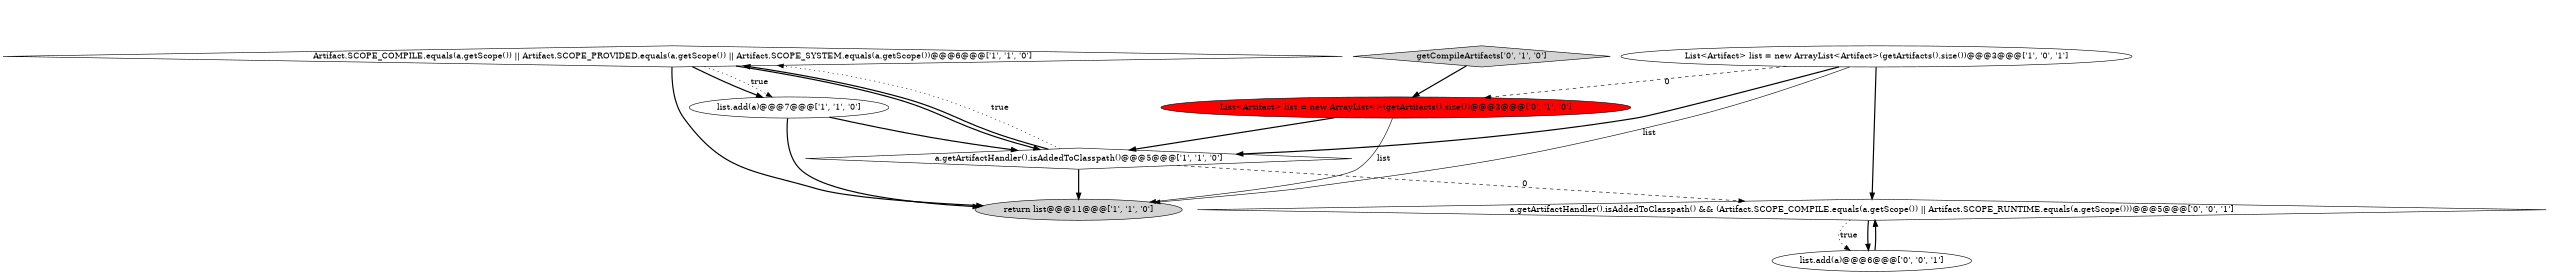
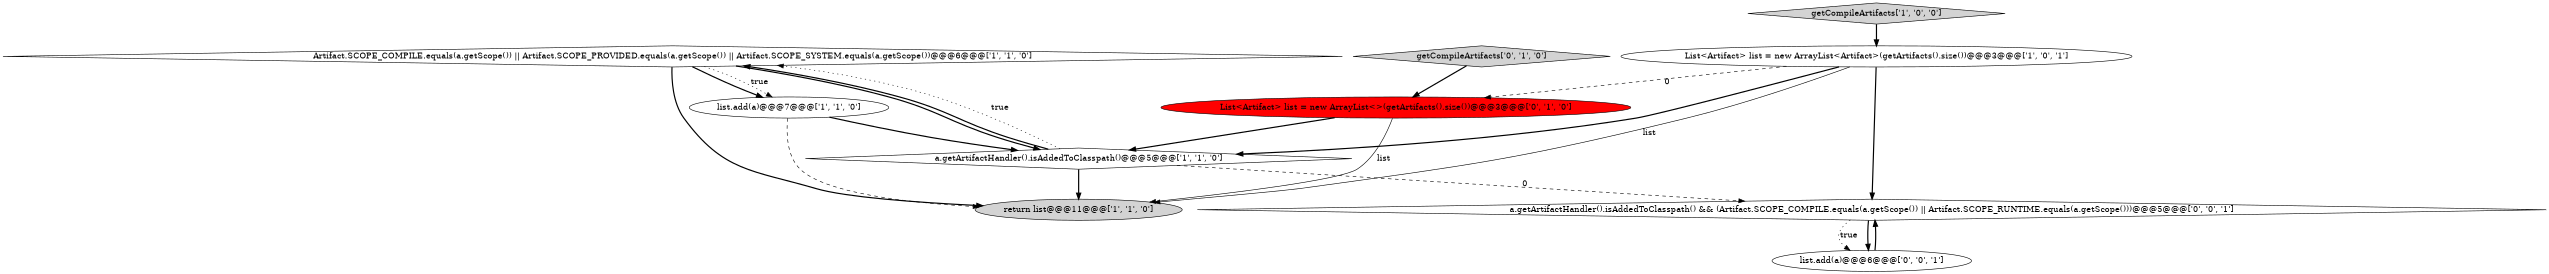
node "getCompileArtifacts['1', '0', '0']": added
edge "list.add(a)@@@7@@@['1', '1', '0']" -> "return list@@@11@@@['1', '1', '0']": style bold -> dashed
